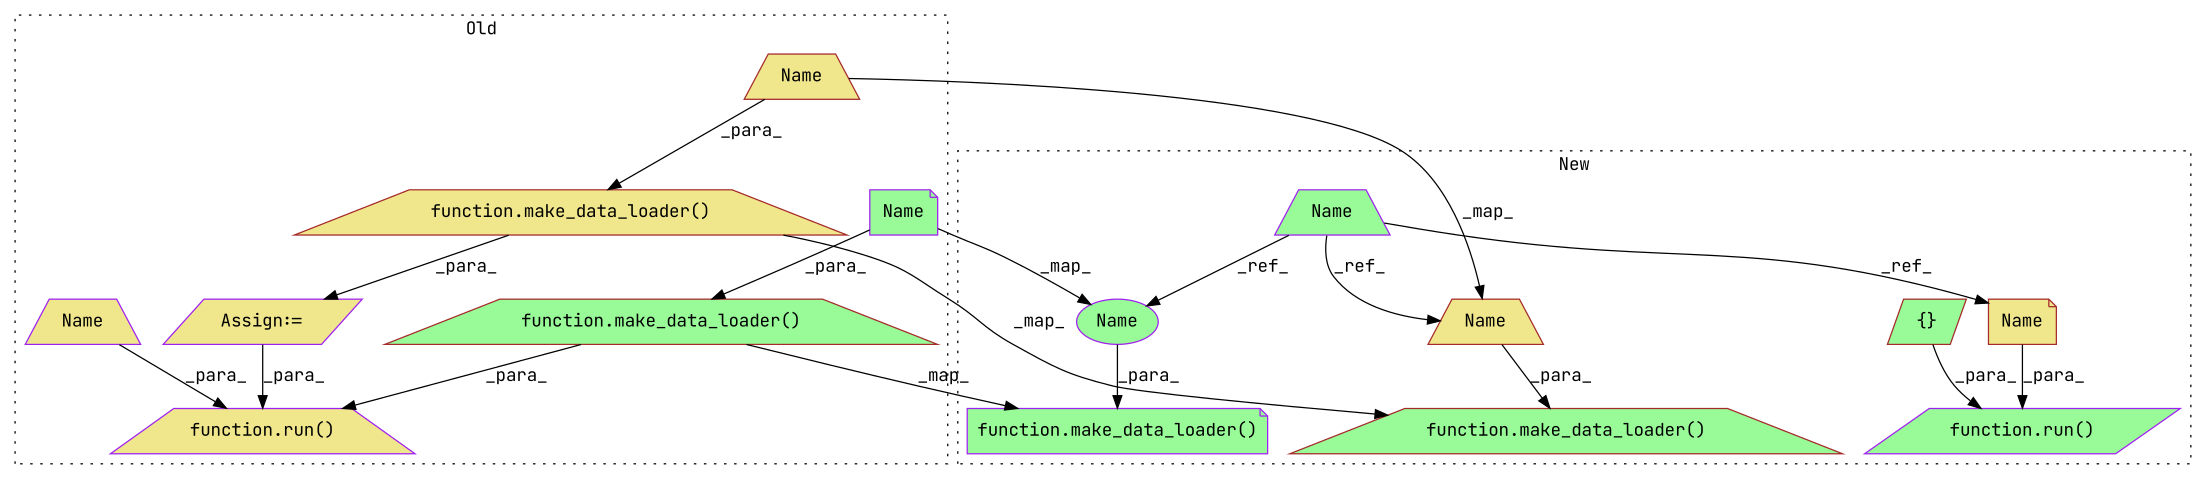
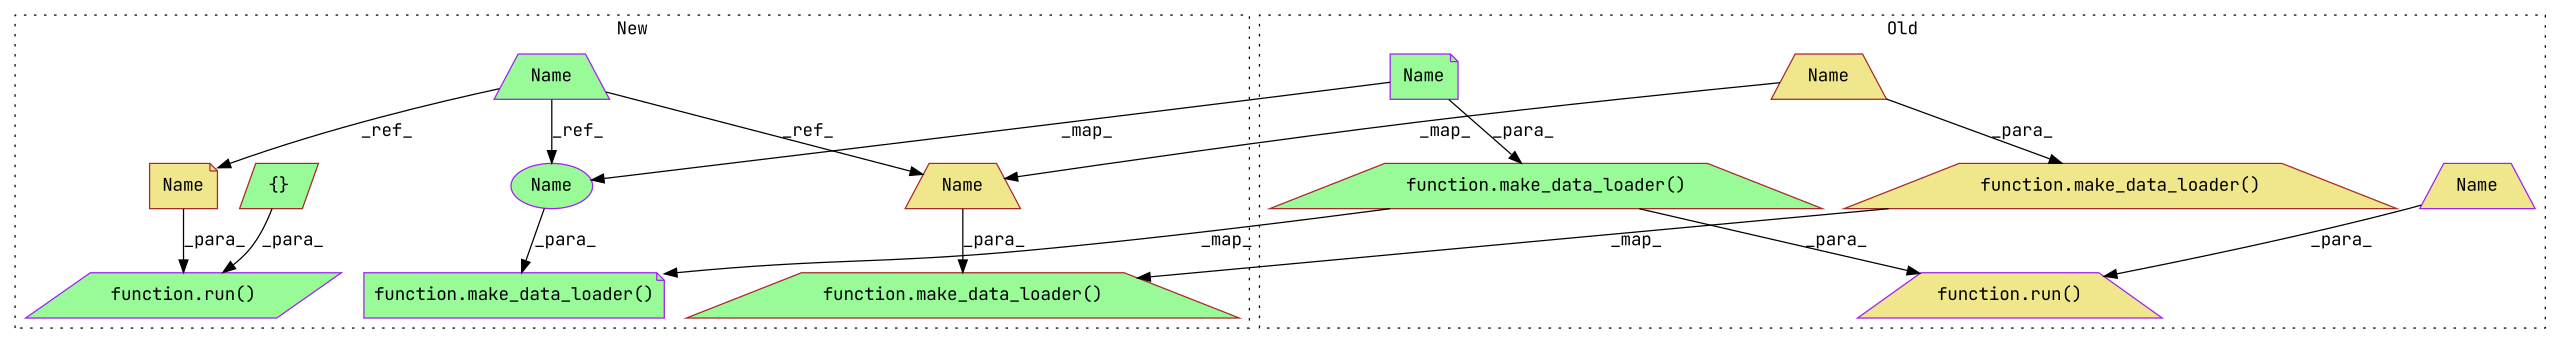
node "Assign:=": removed
